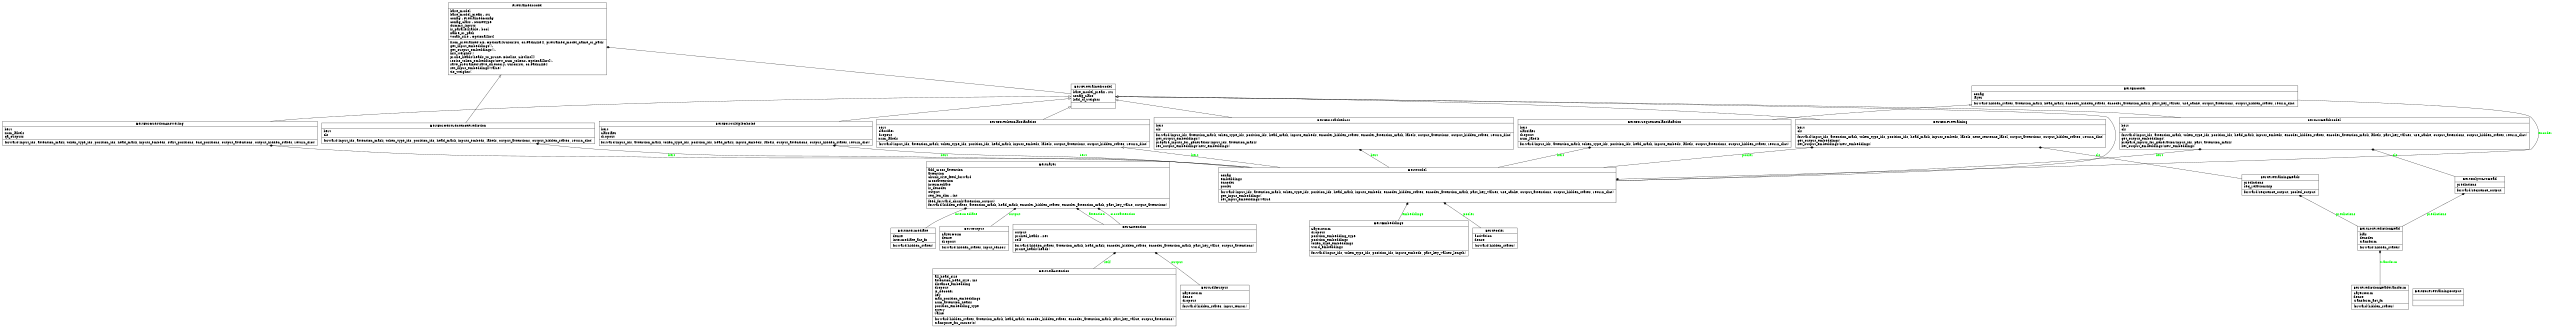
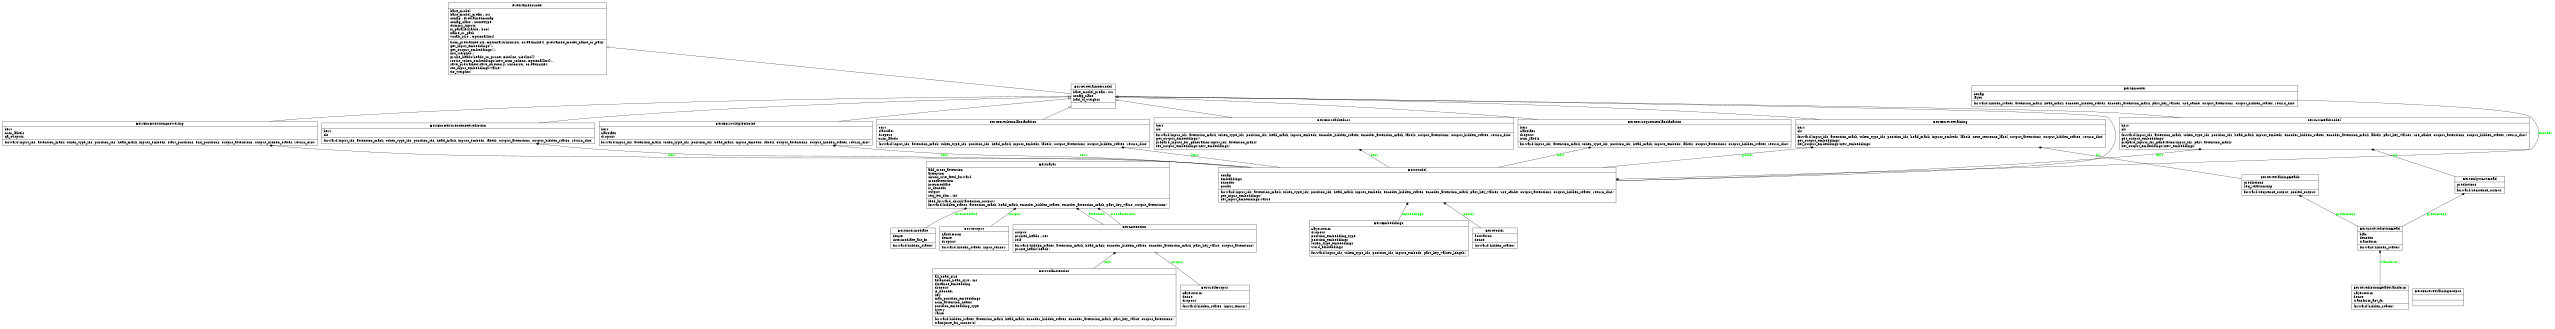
edge "BertPreTrainedModel" -> "PreTrainedModel": arrowhead diamond -> empty
edge "BertForNextSentencePrediction" -> "PreTrainedModel": now "BertForNextSentencePrediction" -> "BertPreTrainedModel"
edge "BertForSequenceClassification" -> "BertEncoder": now "BertForSequenceClassification" -> "BertPreTrainedModel"
edge "BertModel" -> "BertForTokenClassification": arrowhead empty -> diamond
edge "BertSelfOutput" -> "BertAttention": arrowhead diamond -> empty
